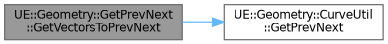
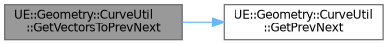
node "UE::Geometry::GetPrevNext ::GetVectorsToPrevNext": label "UE::Geometry::GetPrevNext ::GetVectorsToPrevNext" -> "UE::Geometry::CurveUtil ::GetVectorsToPrevNext"
